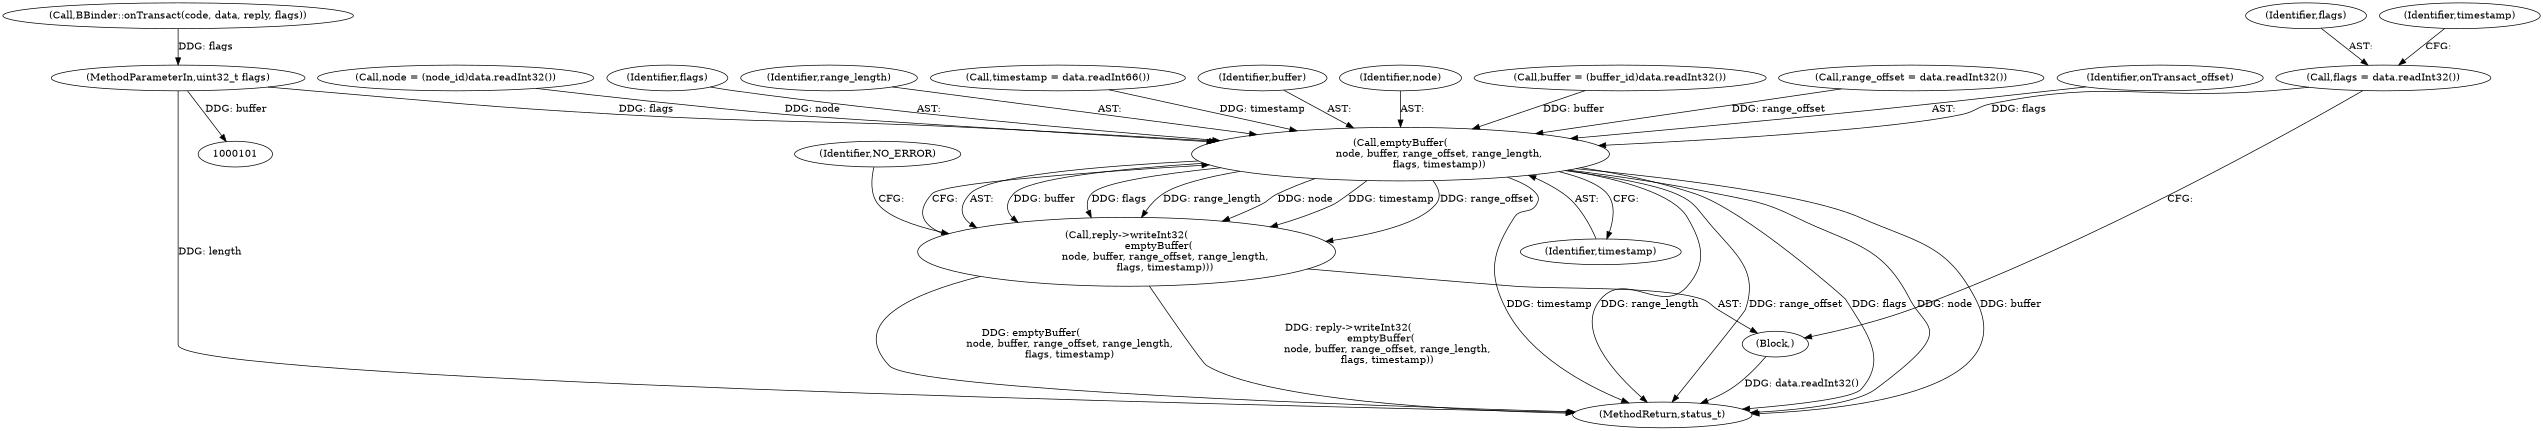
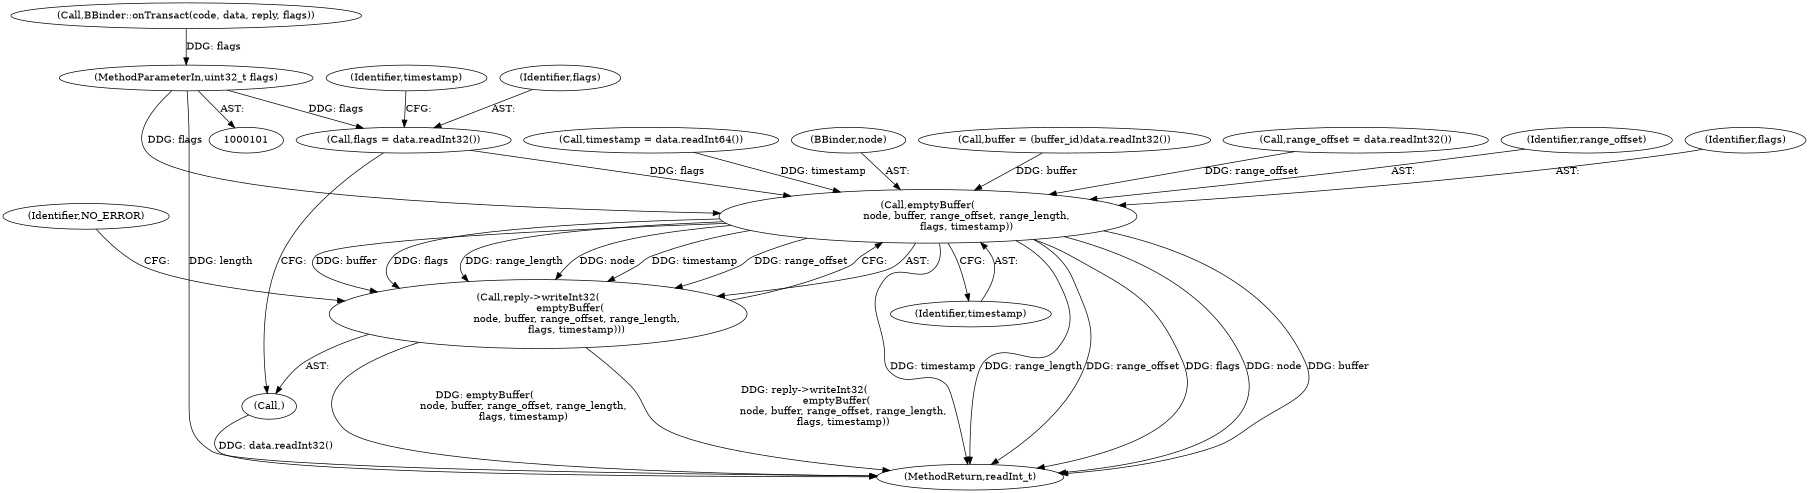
node "(Call,node = (node_id)data.readInt32())": removed
node "(Identifier,range_length)": removed
node "(Call,timestamp = data.readInt66())": label "(Call,timestamp = data.readInt66())" -> "(Call,timestamp = data.readInt64())"
node "(Identifier,buffer)": removed
node "(Identifier,node)": label "(Identifier,node)" -> "(BBinder,node)"
node "(Identifier,onTransact_offset)": label "(Identifier,onTransact_offset)" -> "(Identifier,range_offset)"
edge "(MethodParameterIn,uint32_t flags)" -> "(Call,flags = data.readInt32())": added, label "DDG: flags"
edge "(MethodParameterIn,uint32_t flags)" -> "1000101": label "DDG: buffer" -> "AST: "
node "(Block,)": label "(Block,)" -> "(Call,)"
node "(MethodReturn,status_t)": label "(MethodReturn,status_t)" -> "(MethodReturn,readInt_t)"
